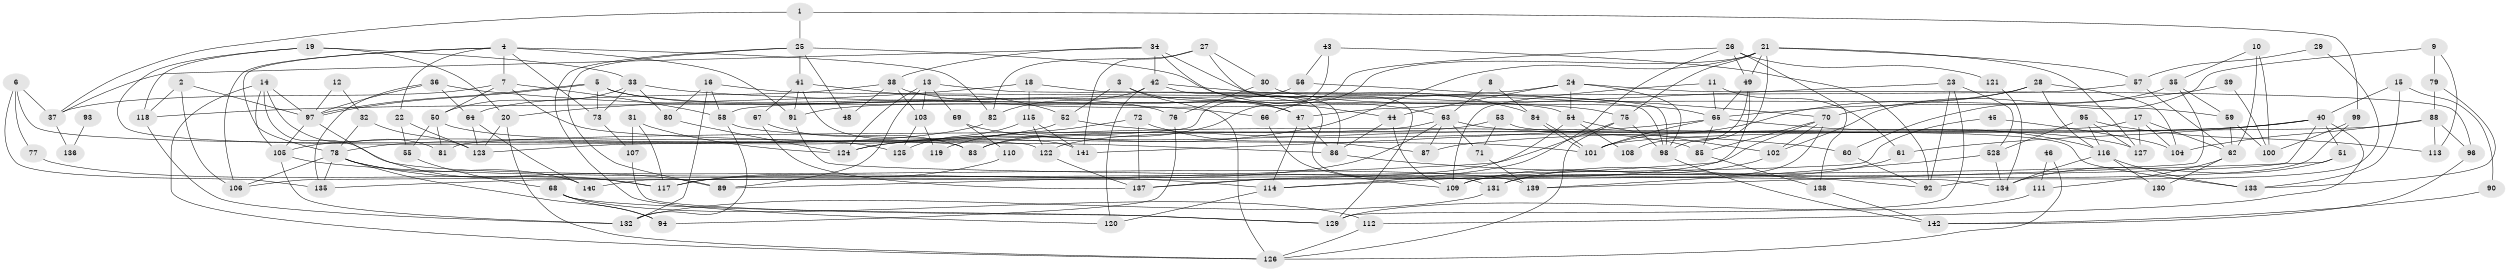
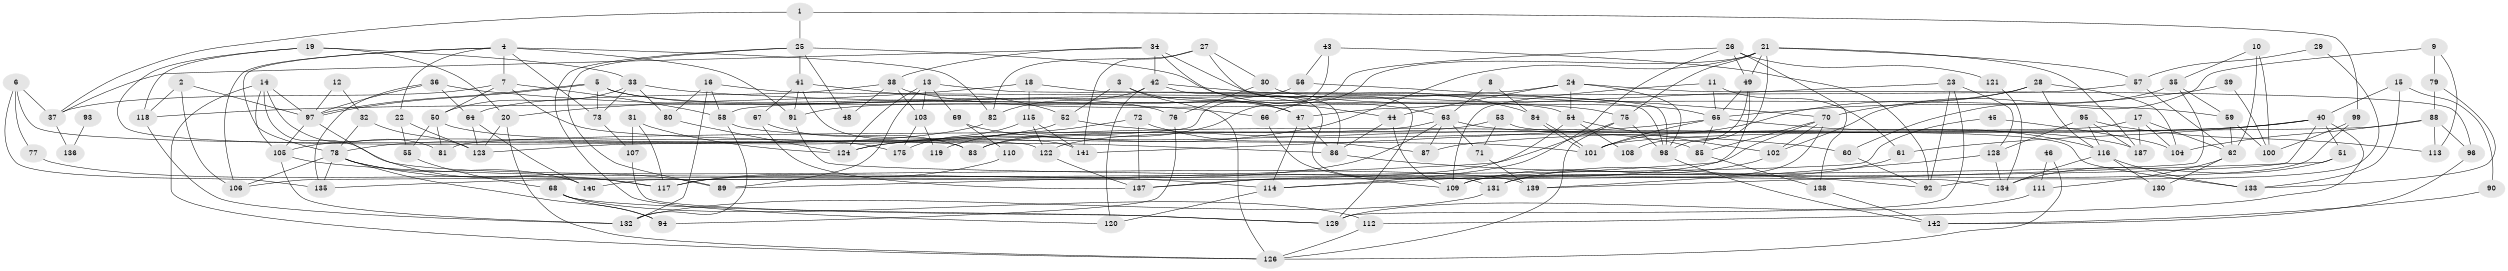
node "125": label "125" -> "175"
node "528": label "528" -> "128"
node "127": label "127" -> "187"
